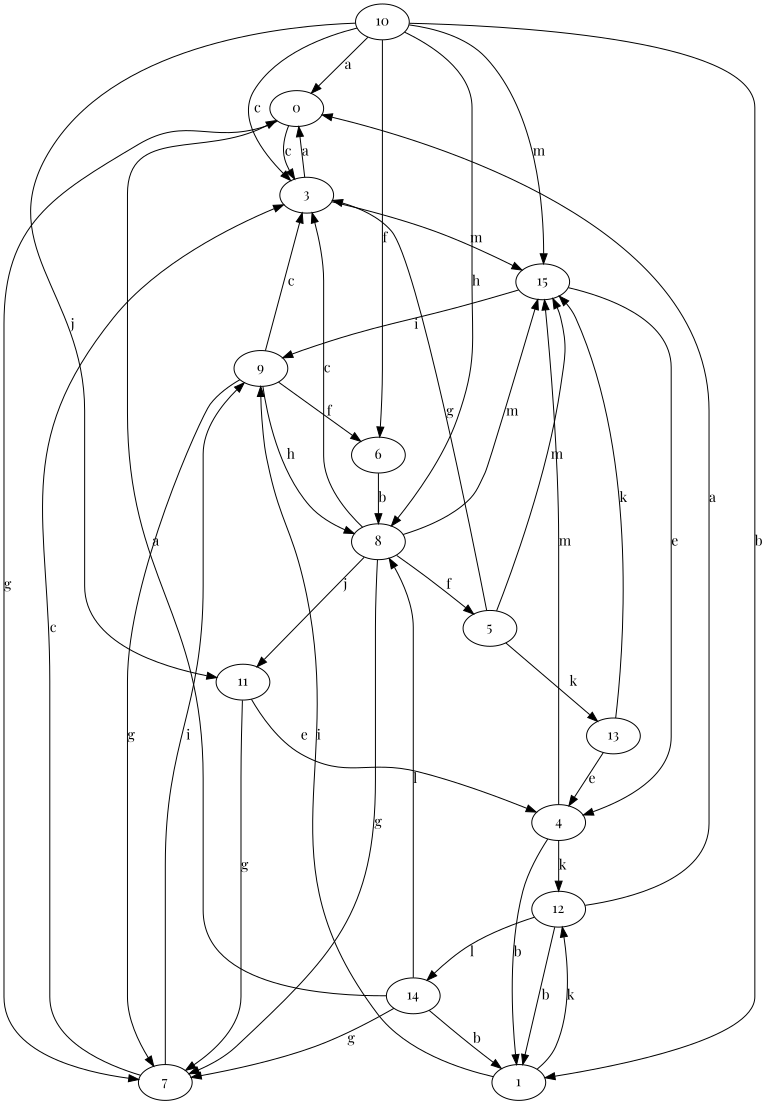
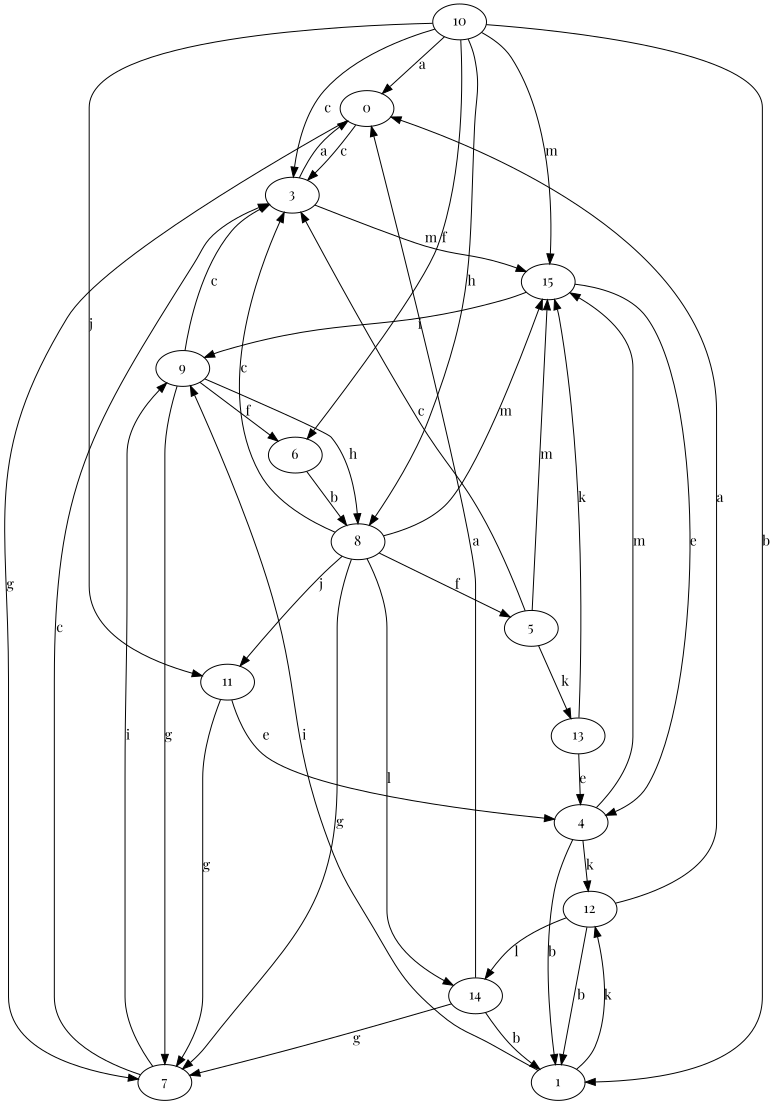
edge "5" -> "3": label "g" -> "c"
edge "14" -> "8": reversed
